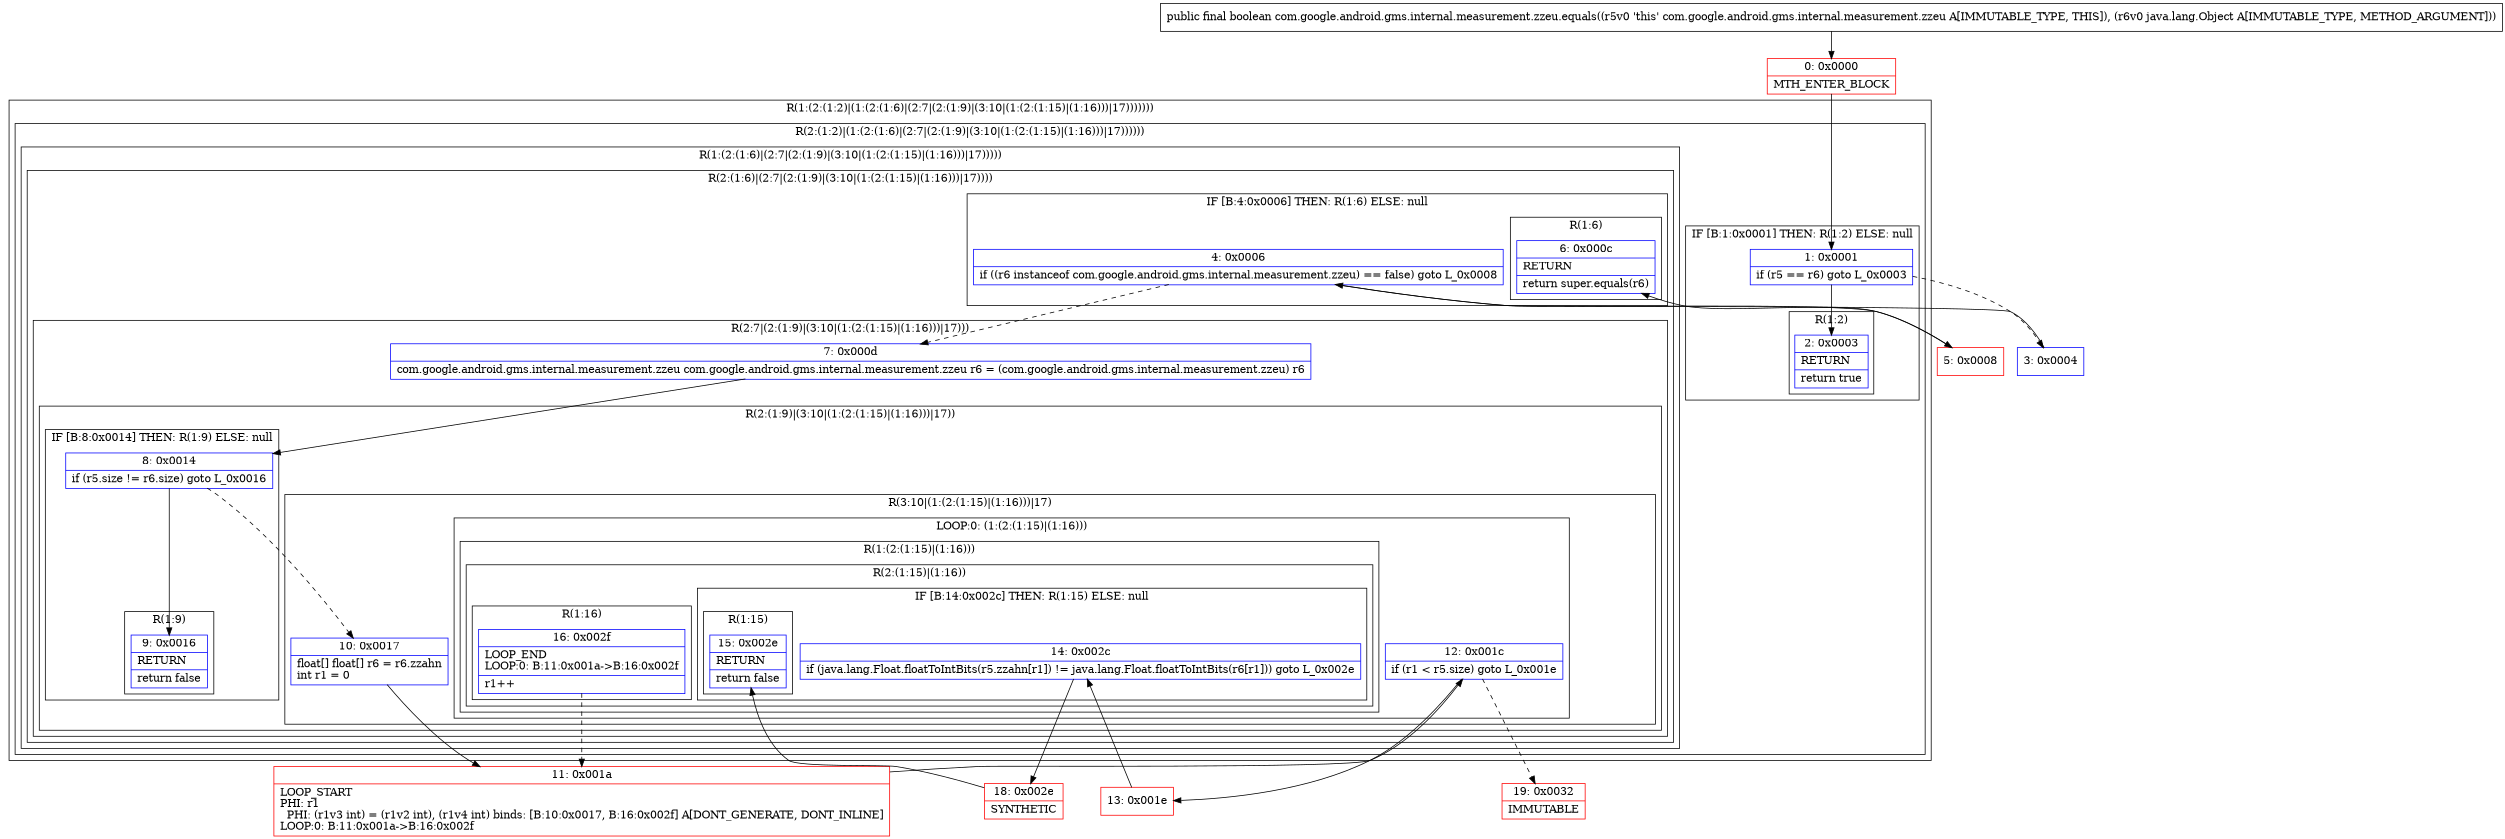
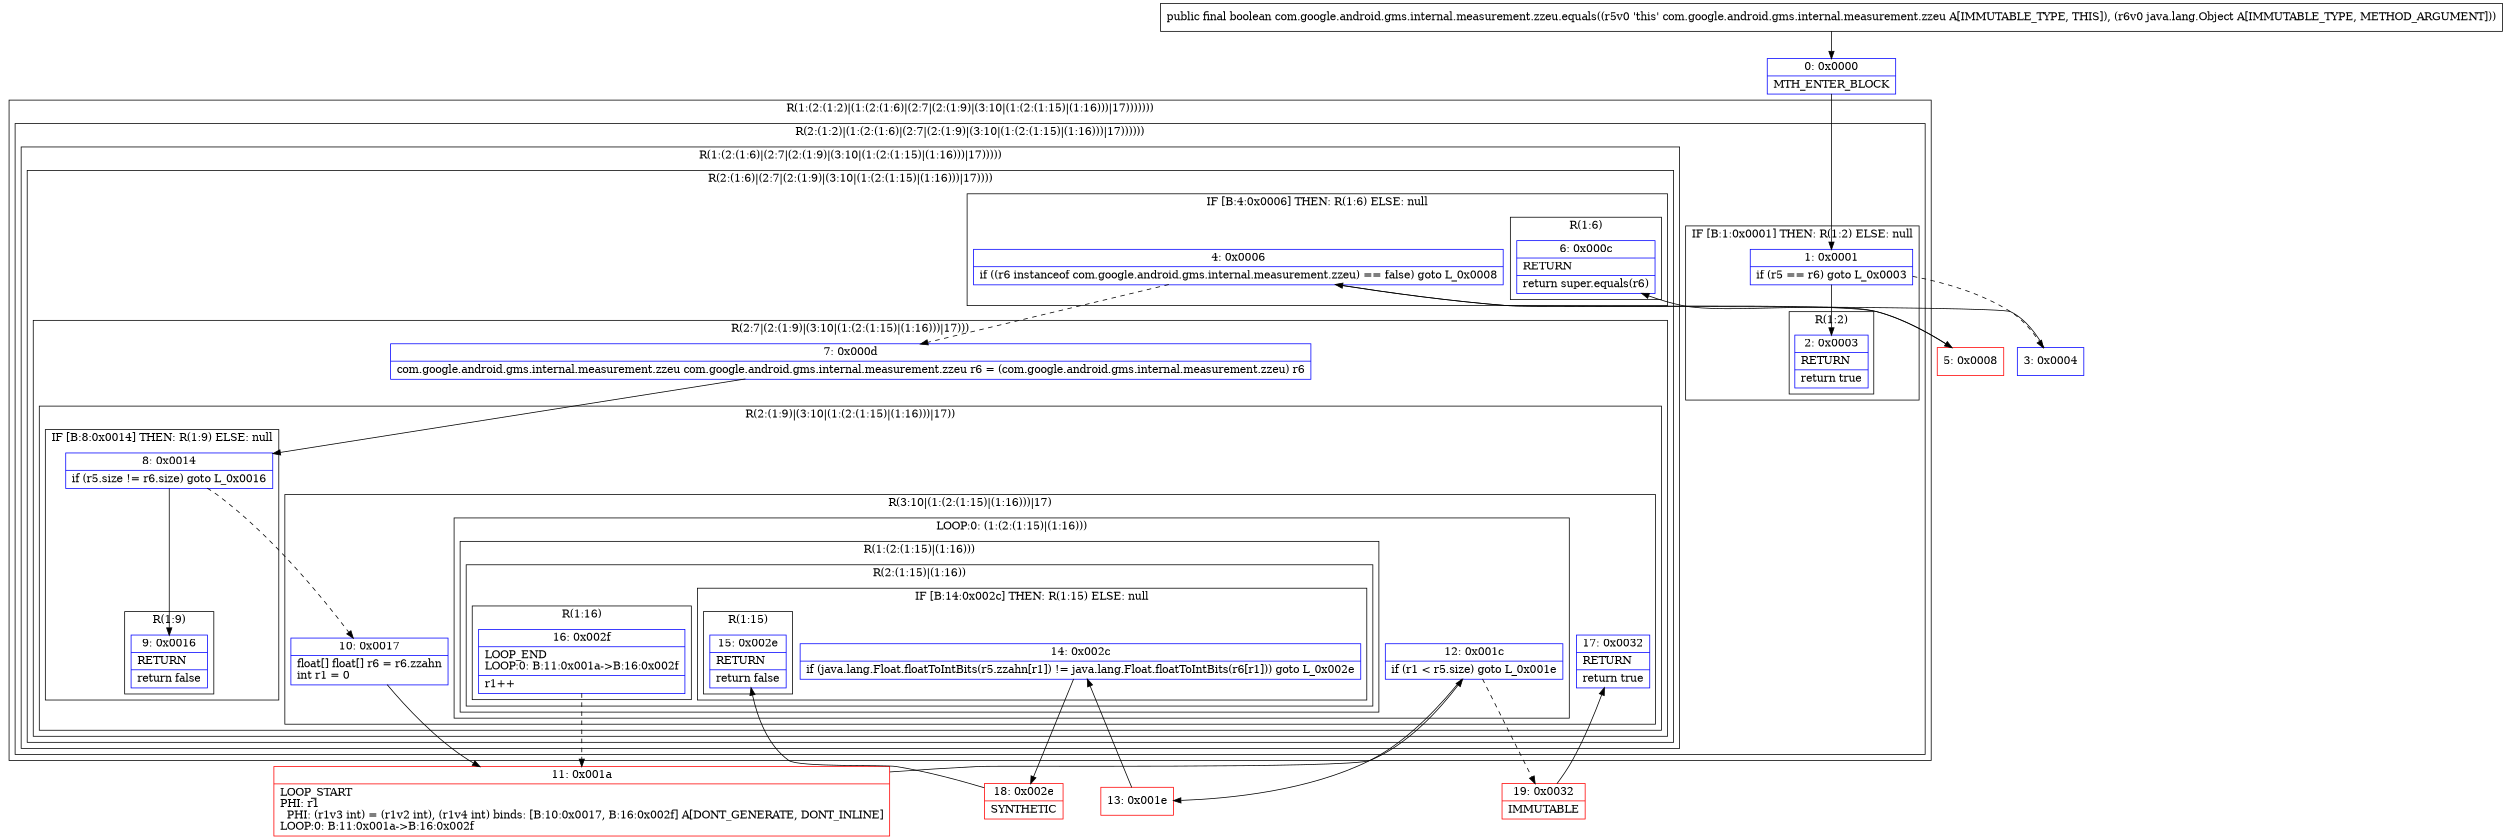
node "0: 0x0000": color red -> blue
node "17: 0x0032": added
